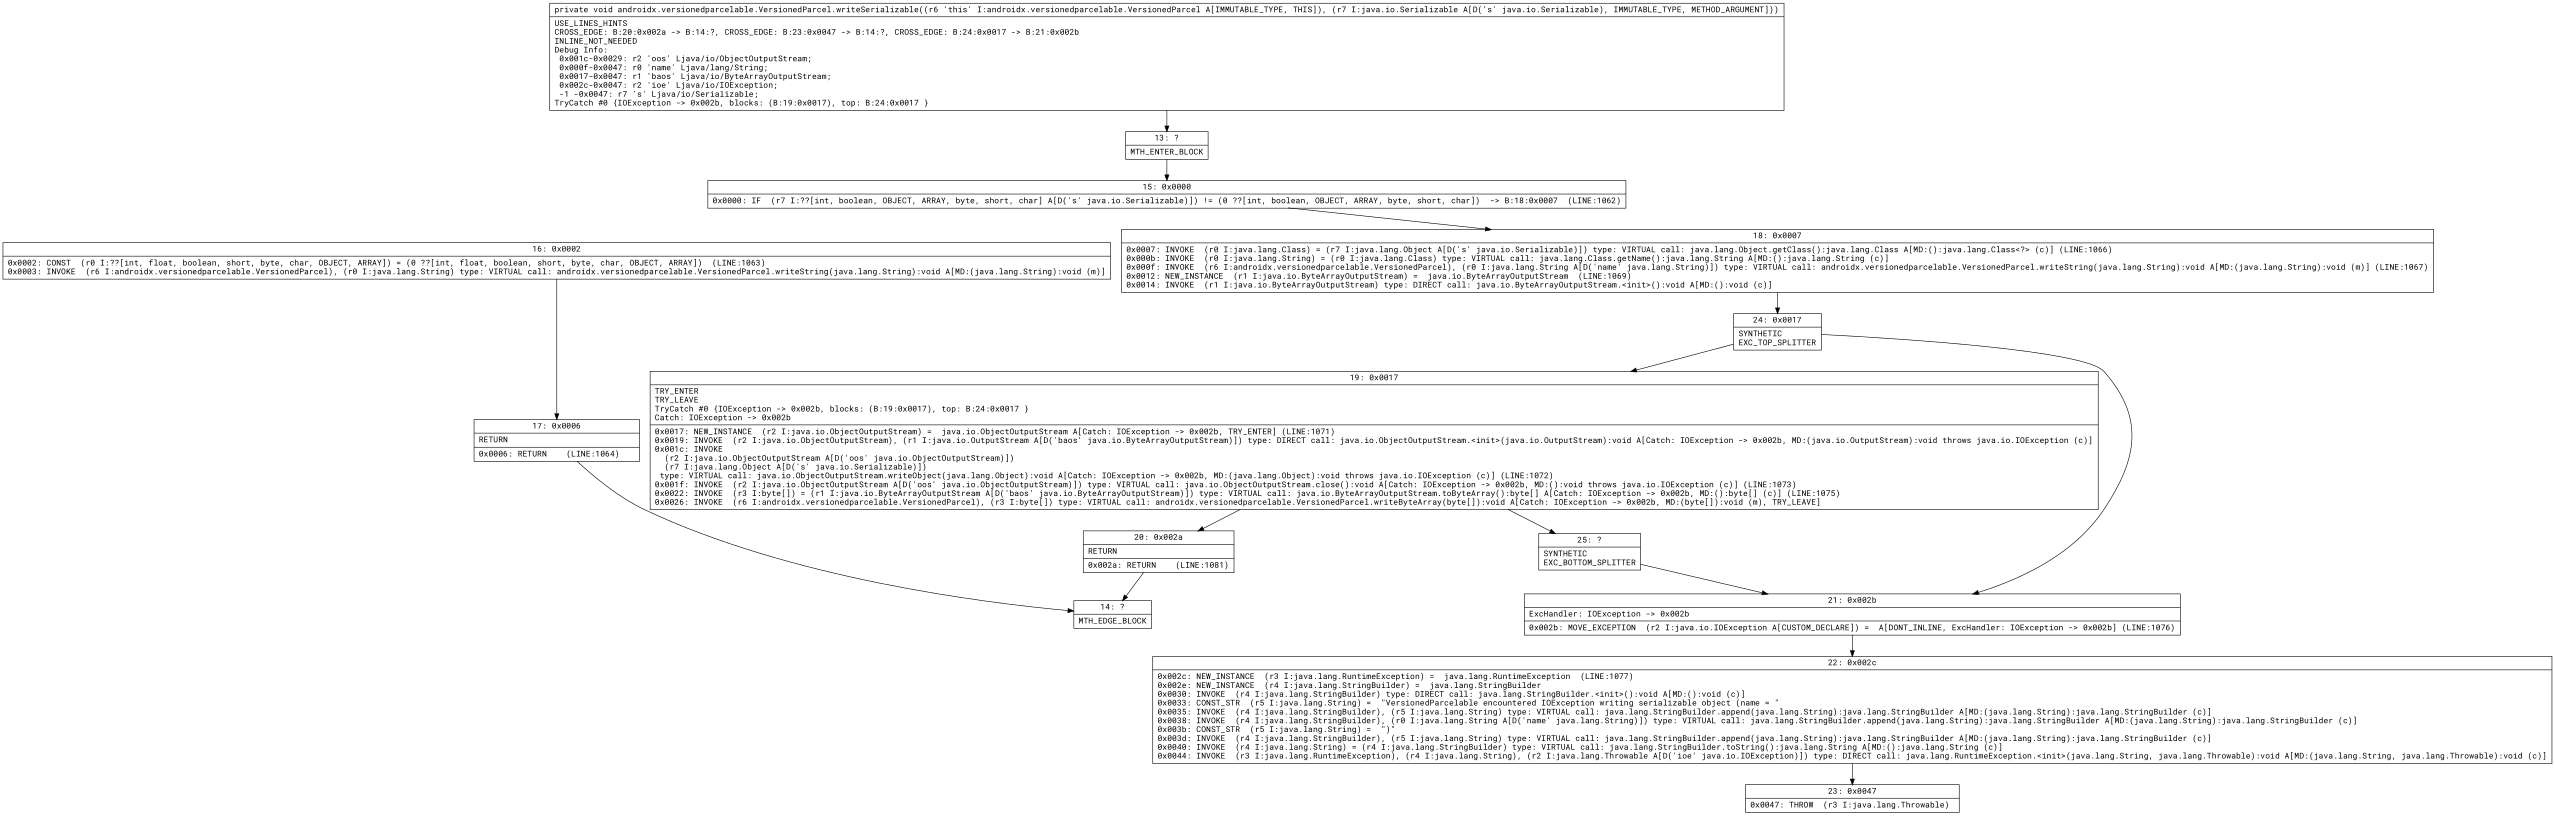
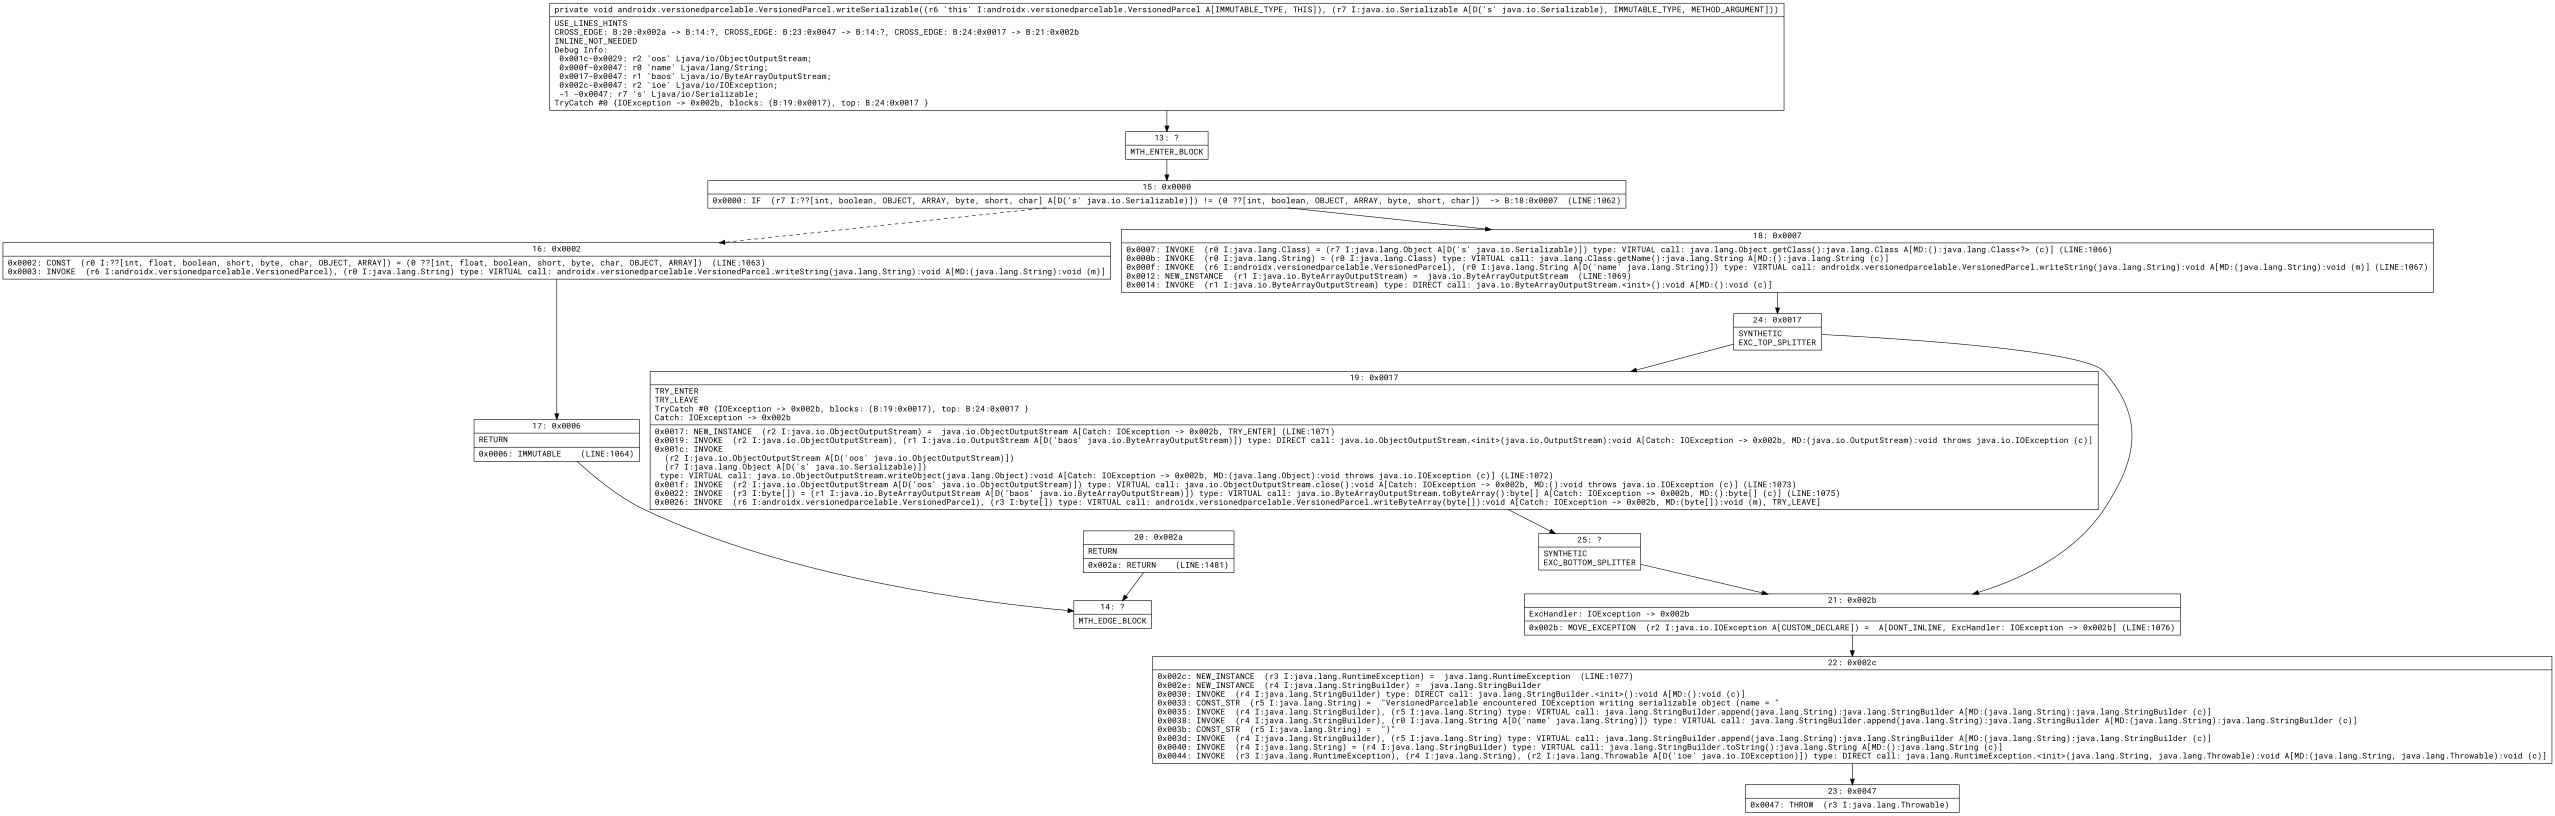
edge "15: 0x0000" -> "16: 0x0002": added
node "17: 0x0006": text "0x0006: RETURN    (LINE:1064)" -> "0x0006: IMMUTABLE    (LINE:1064)"
edge "19: 0x0017" -> "20: 0x002a": removed
node "20: 0x002a": text "0x002a: RETURN    (LINE:1081)" -> "0x002a: RETURN    (LINE:1481)"
